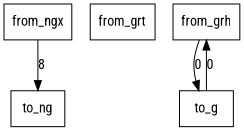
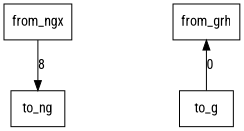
node "from_grt": removed
edge "from_grh" -> "to_g": removed, label "0"
